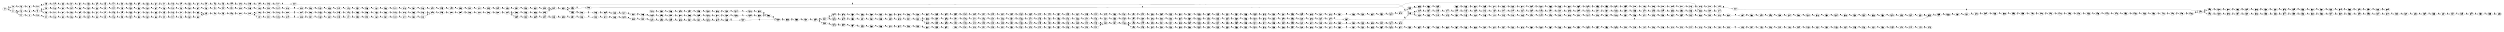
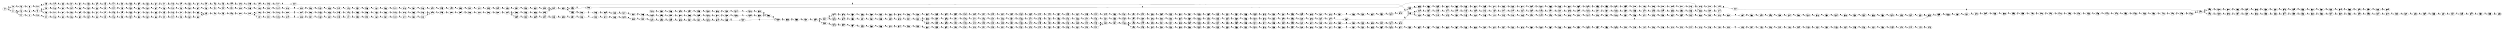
node "S661": added
edge "S397" -> "S402": added, label "C"
